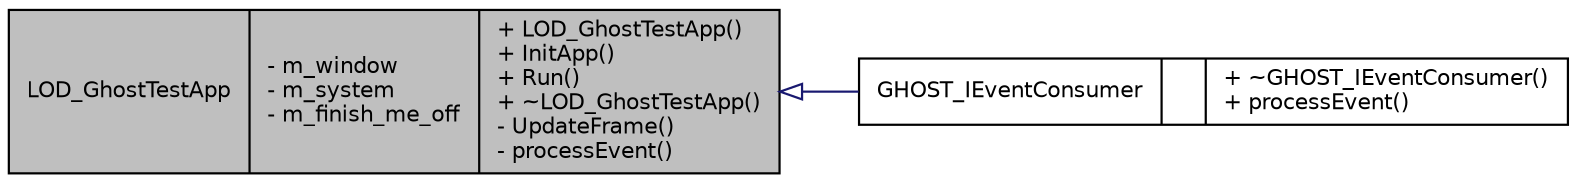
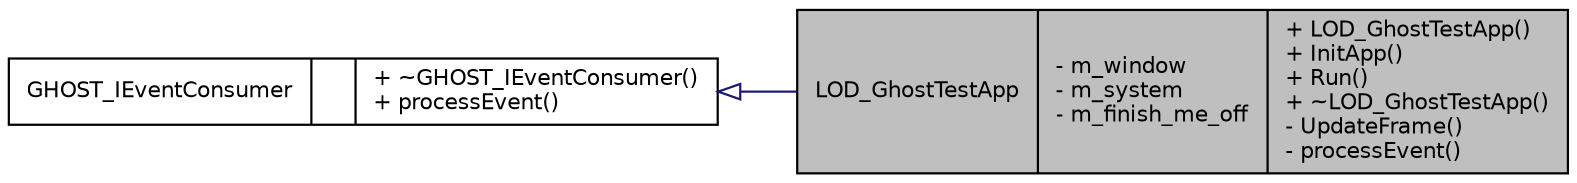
edge "GHOST_IEventConsumer" -> "LOD_GhostTestApp": reversed
